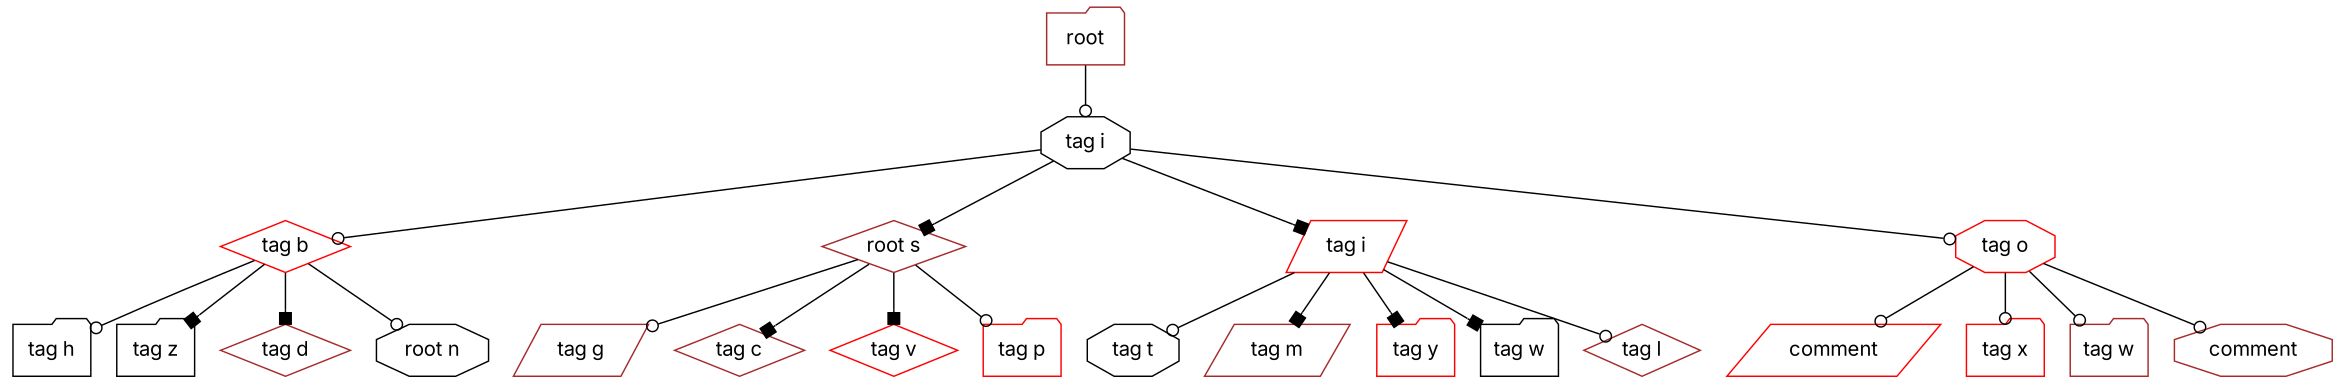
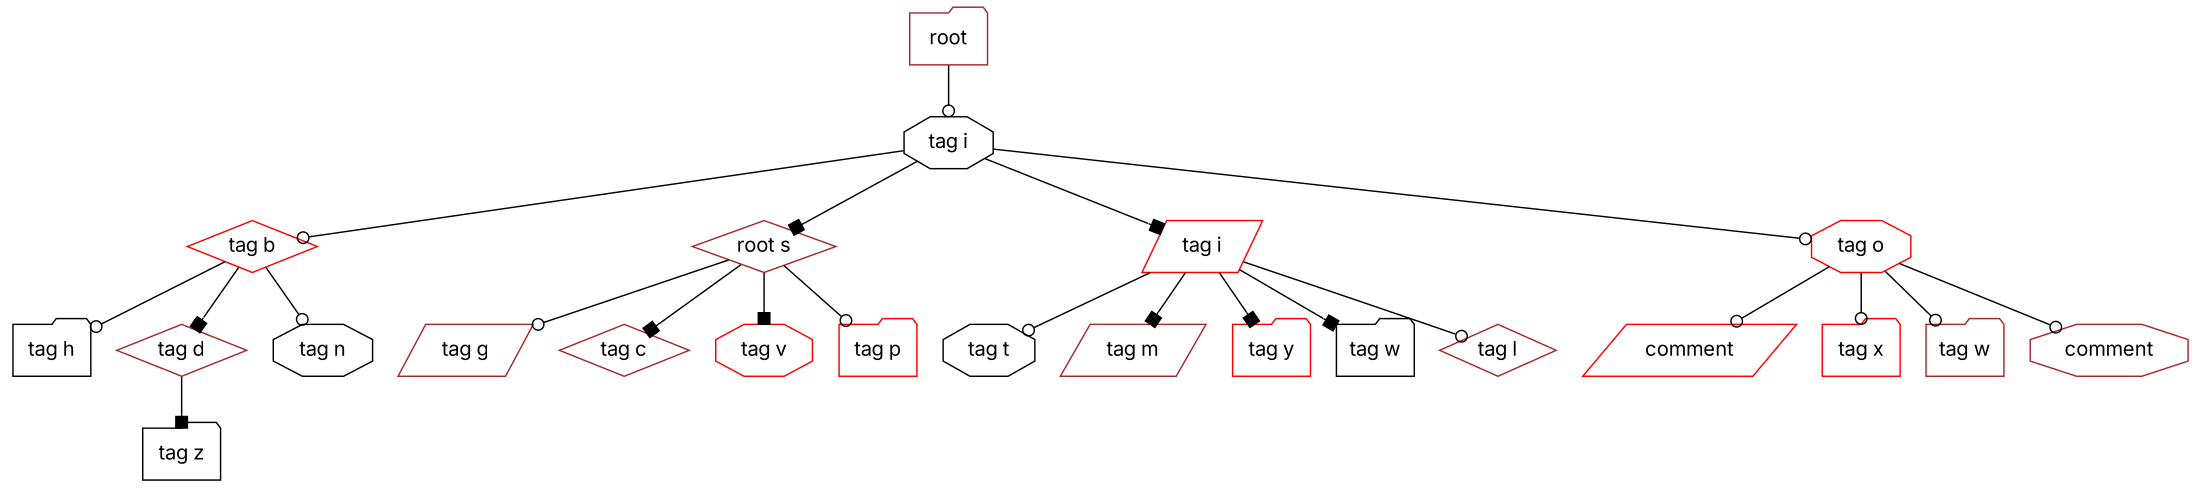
edge "tag b" -> "tag z": now "tag d" -> "tag z"
node "root n": label "root n" -> "tag n"
node "tag v": shape diamond -> octagon
